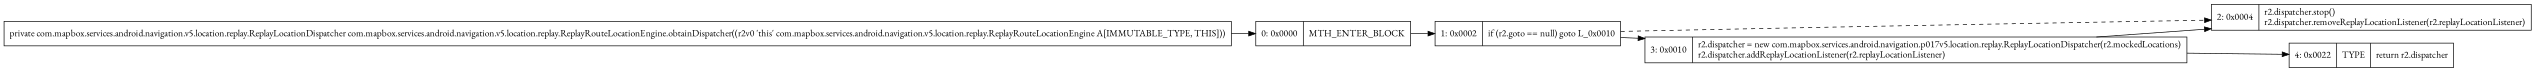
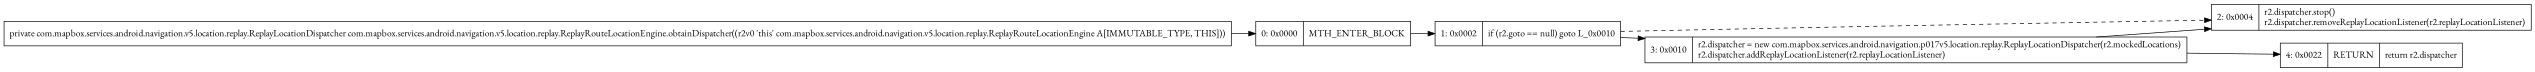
node "4: 0x0022": text "TYPE" -> "RETURN"
